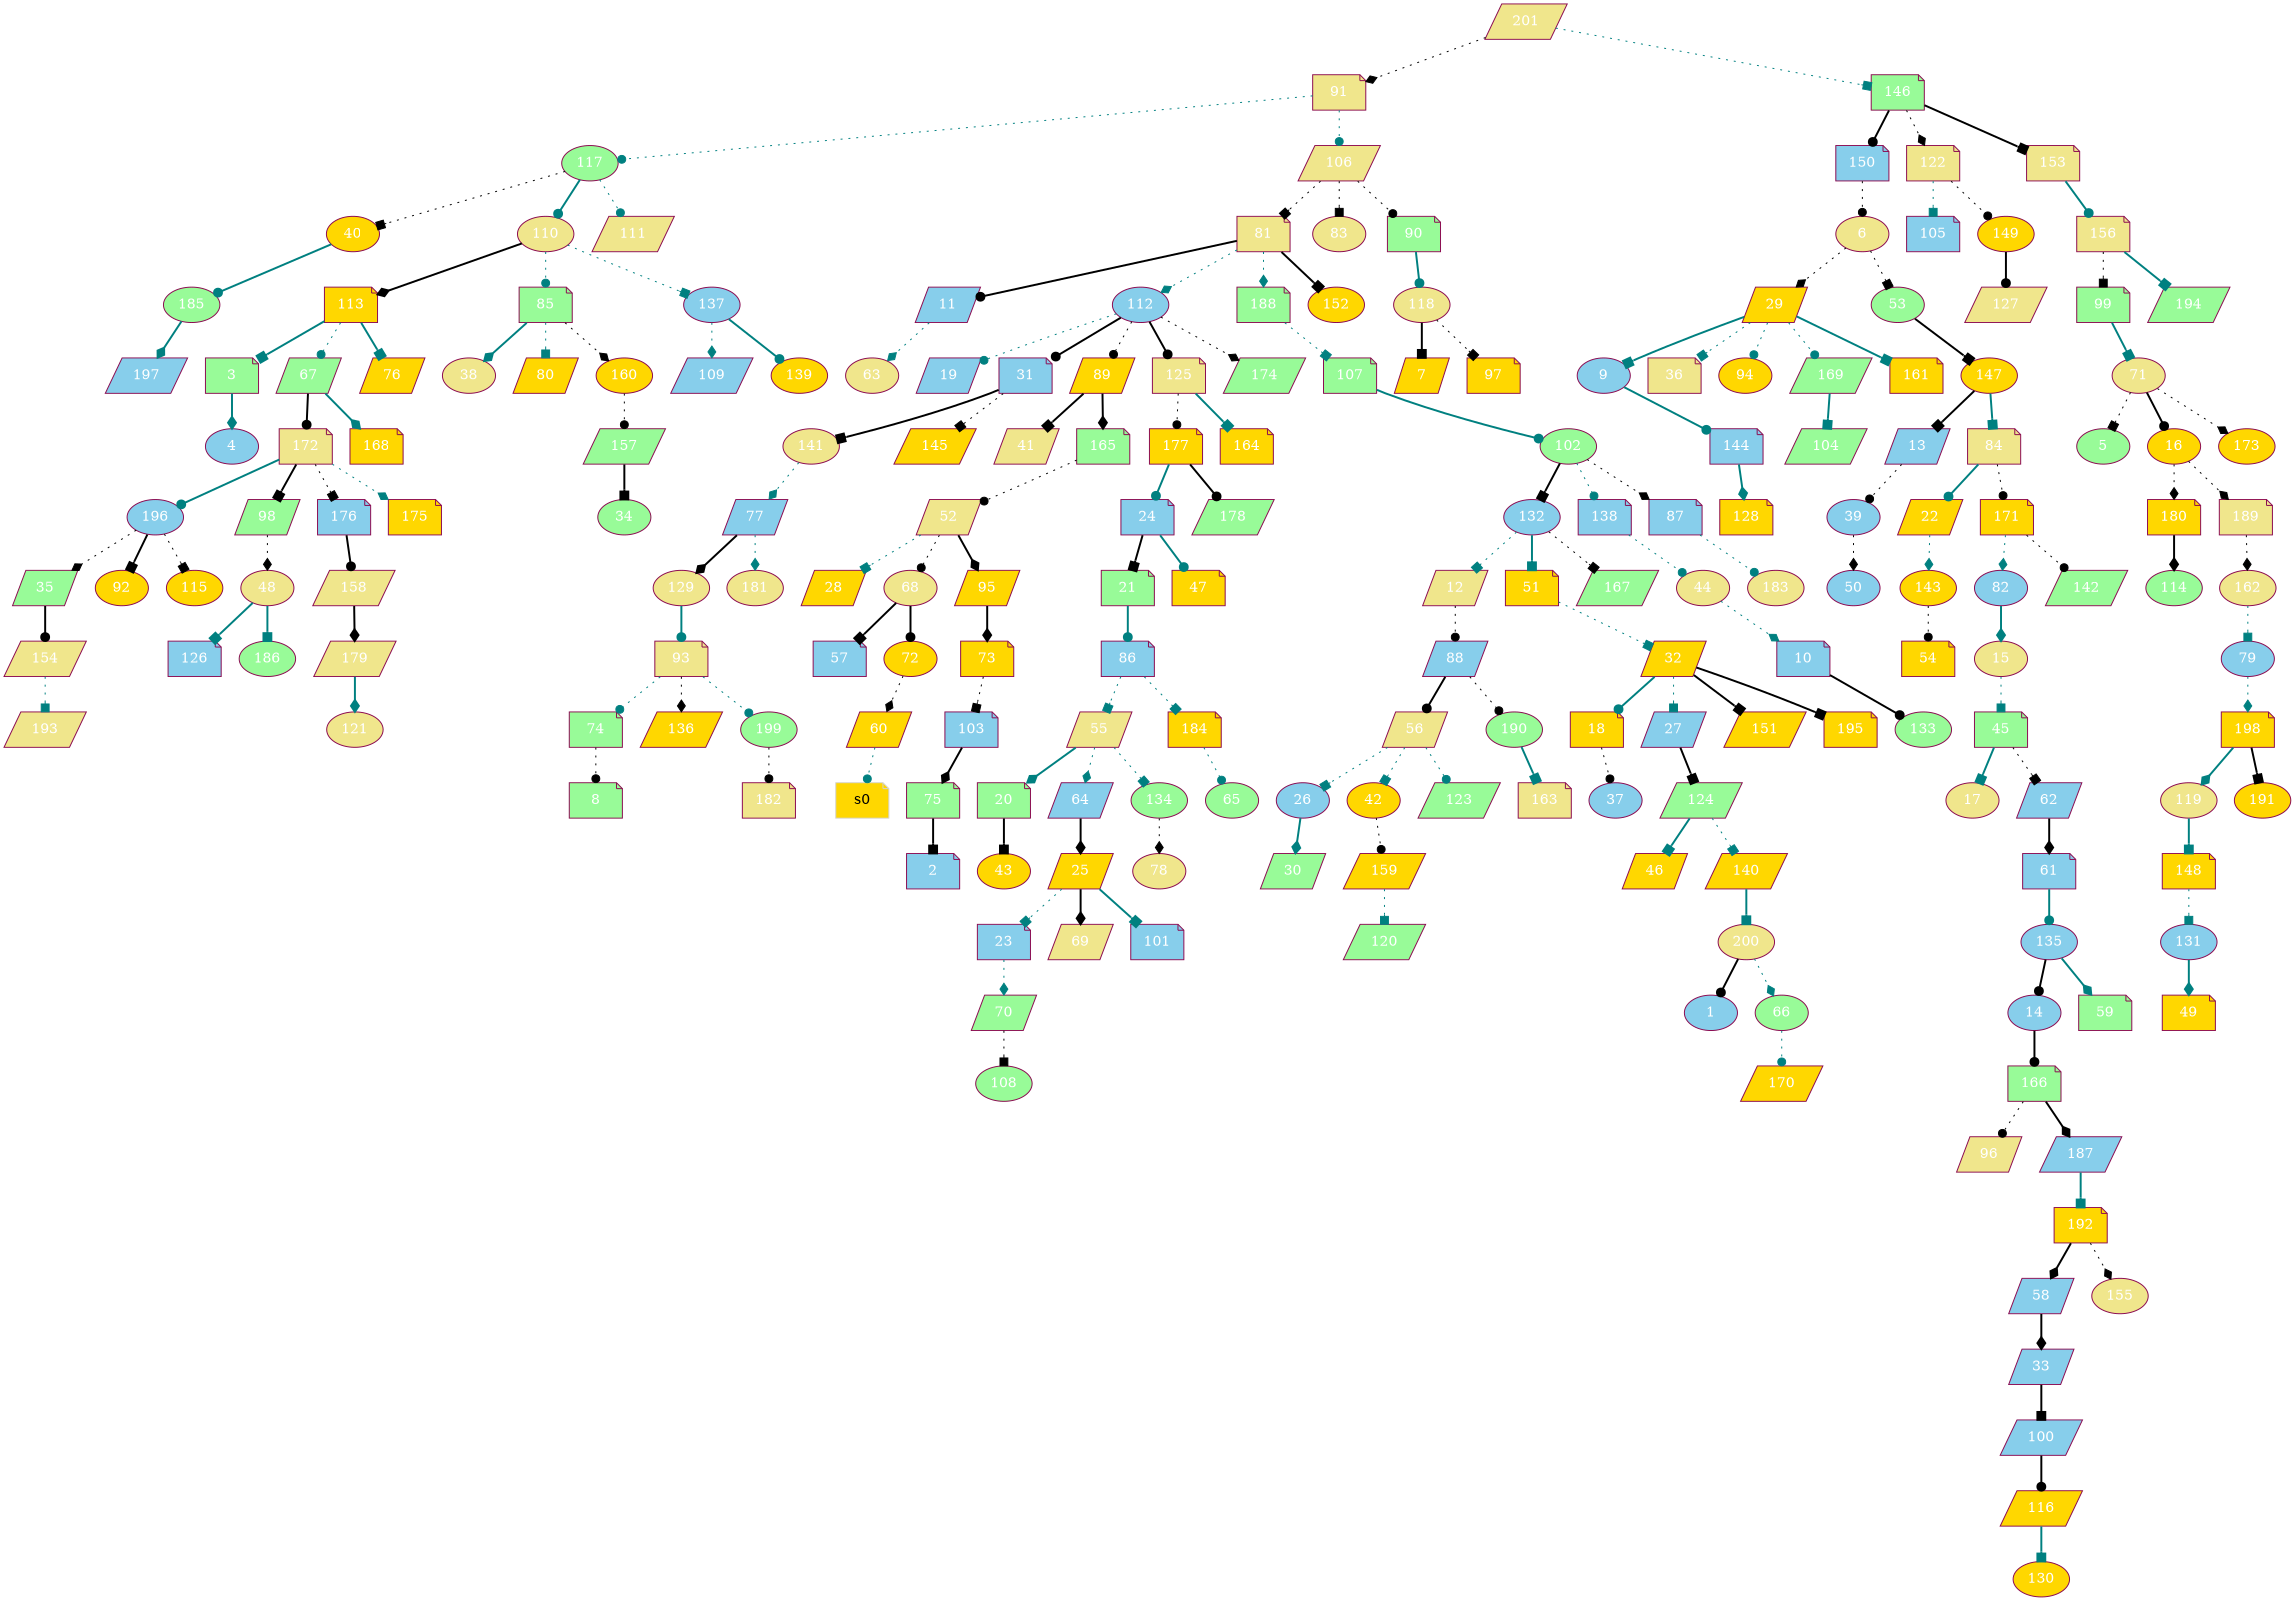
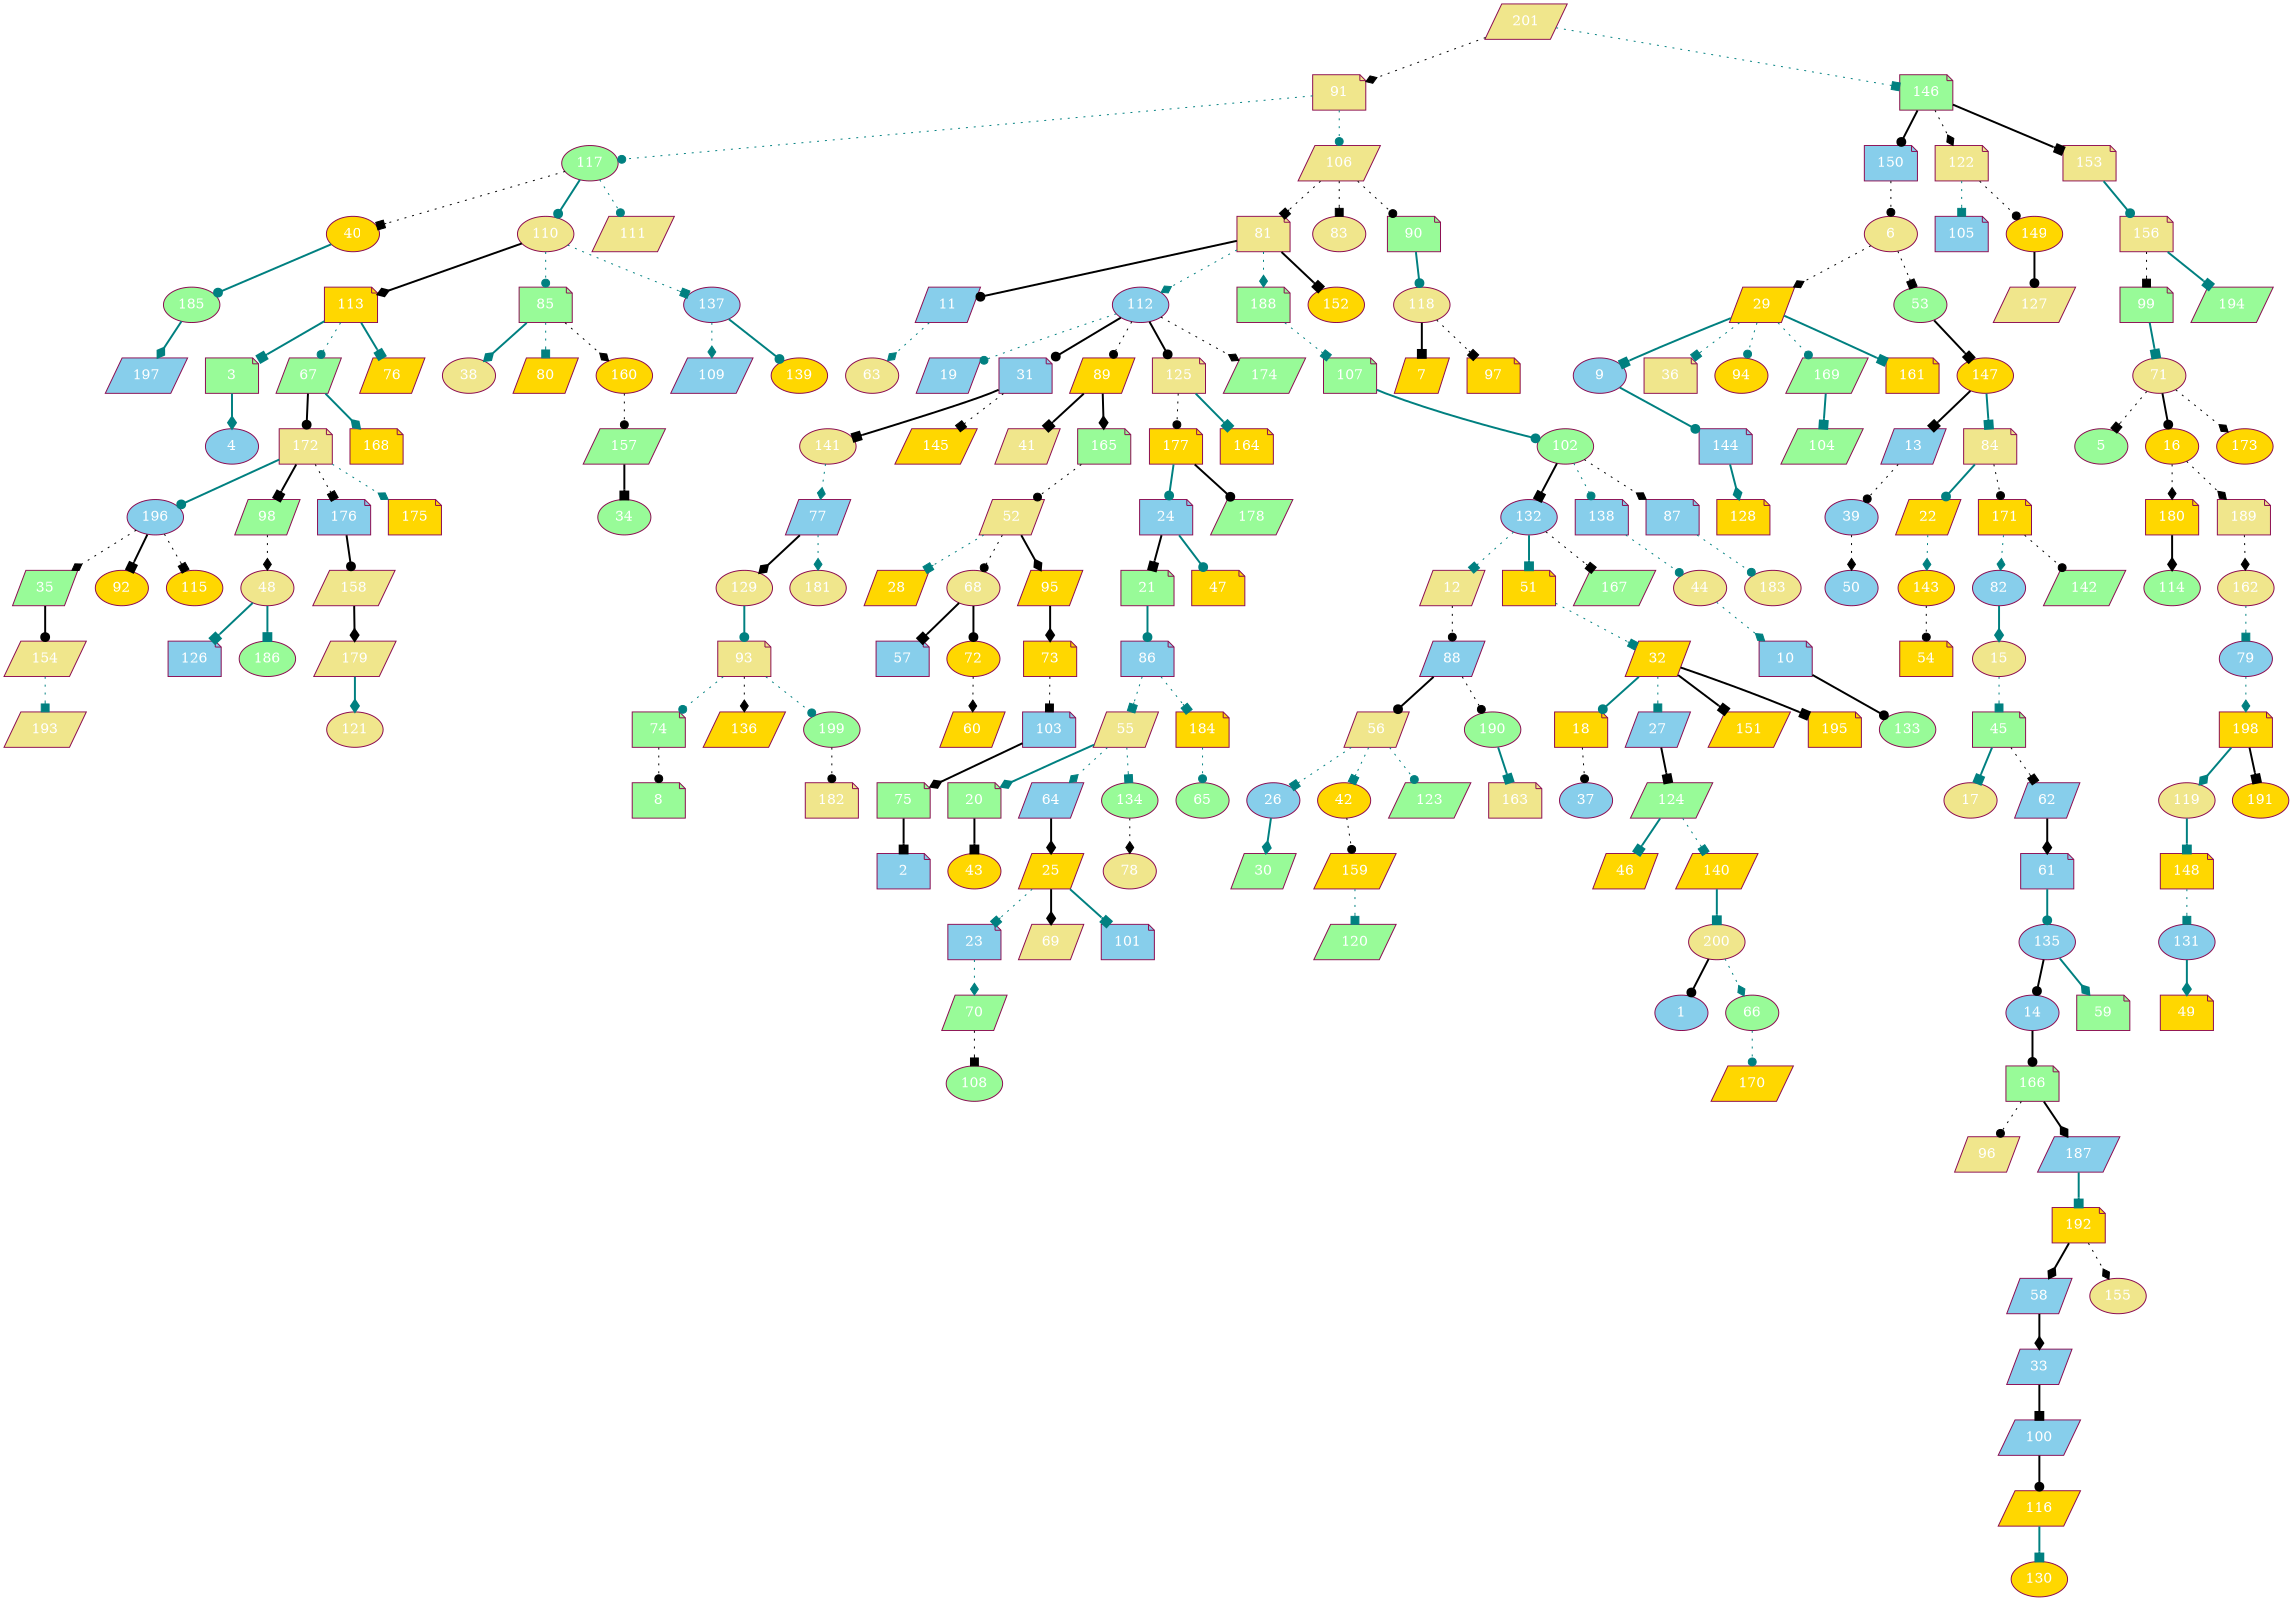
node "s0": removed
